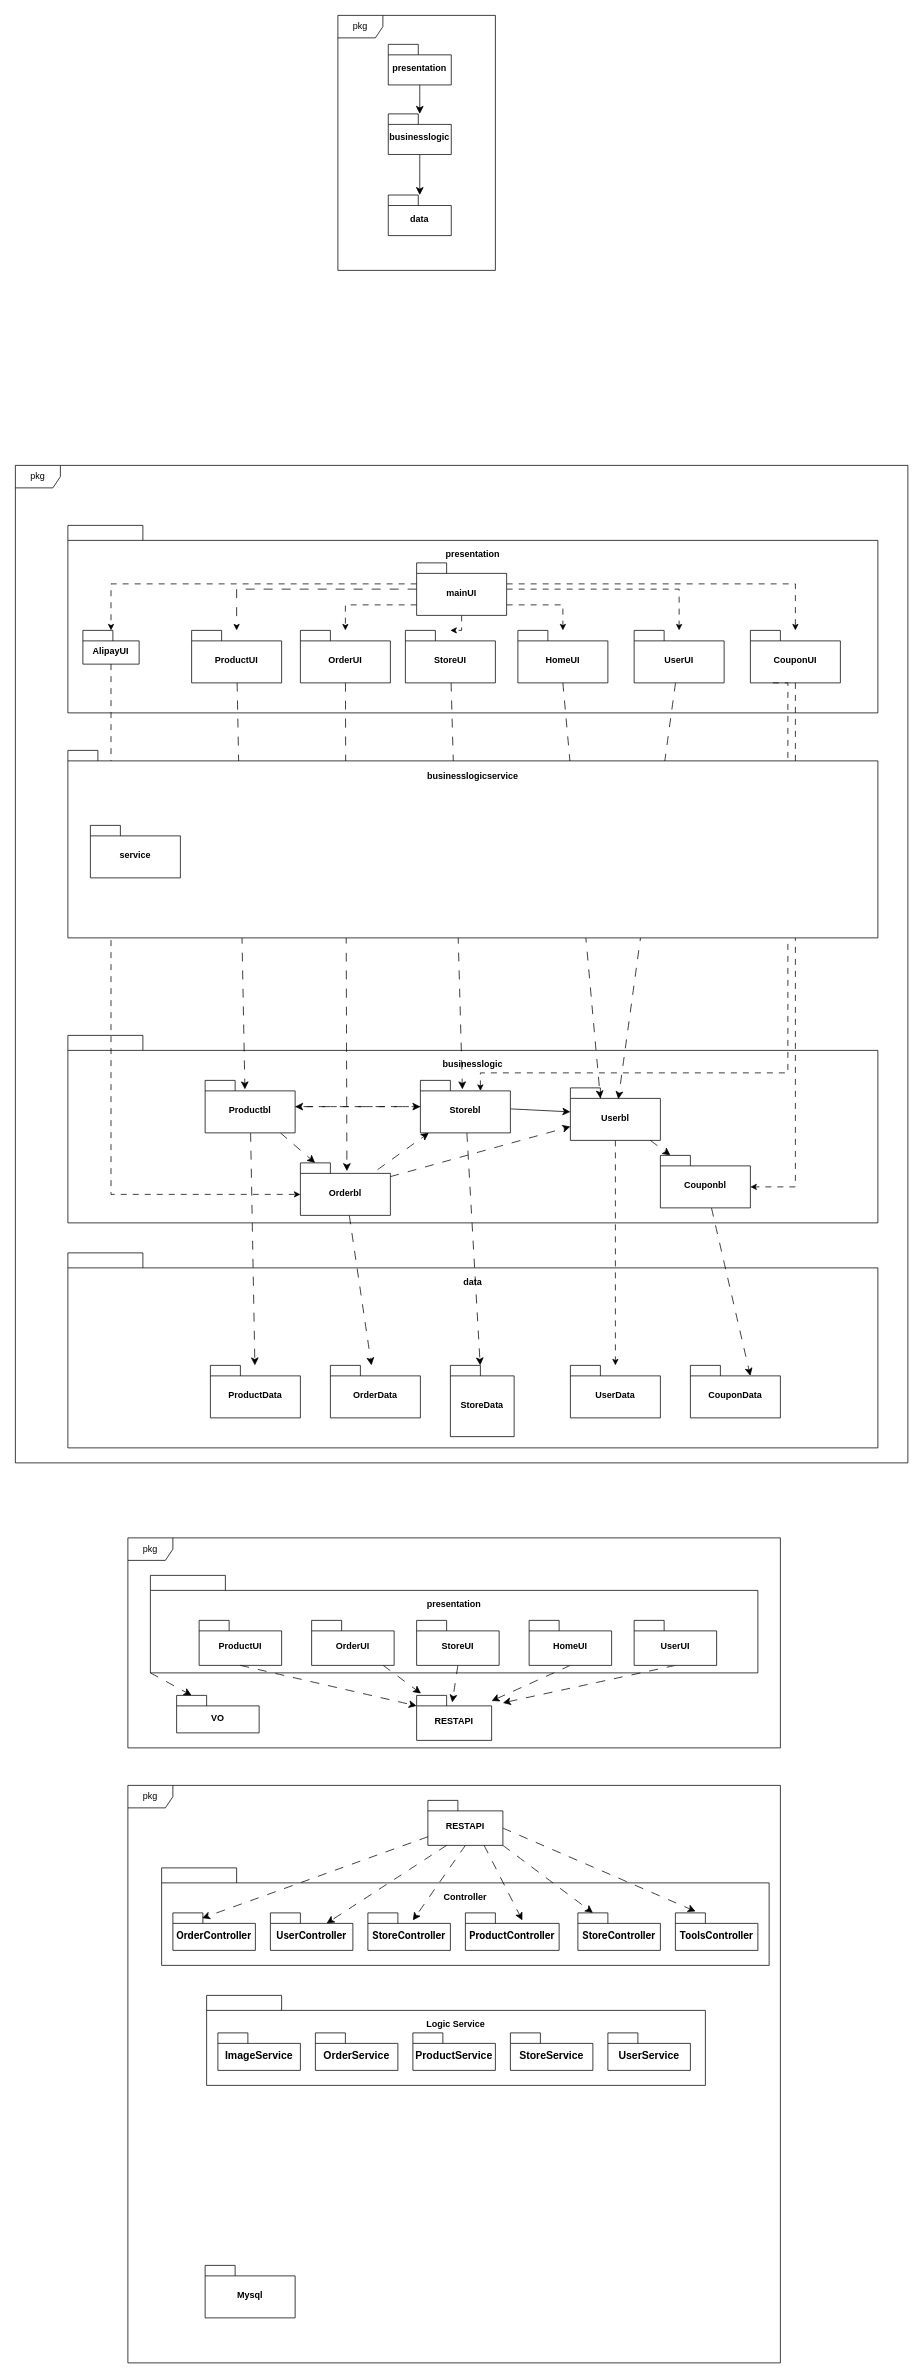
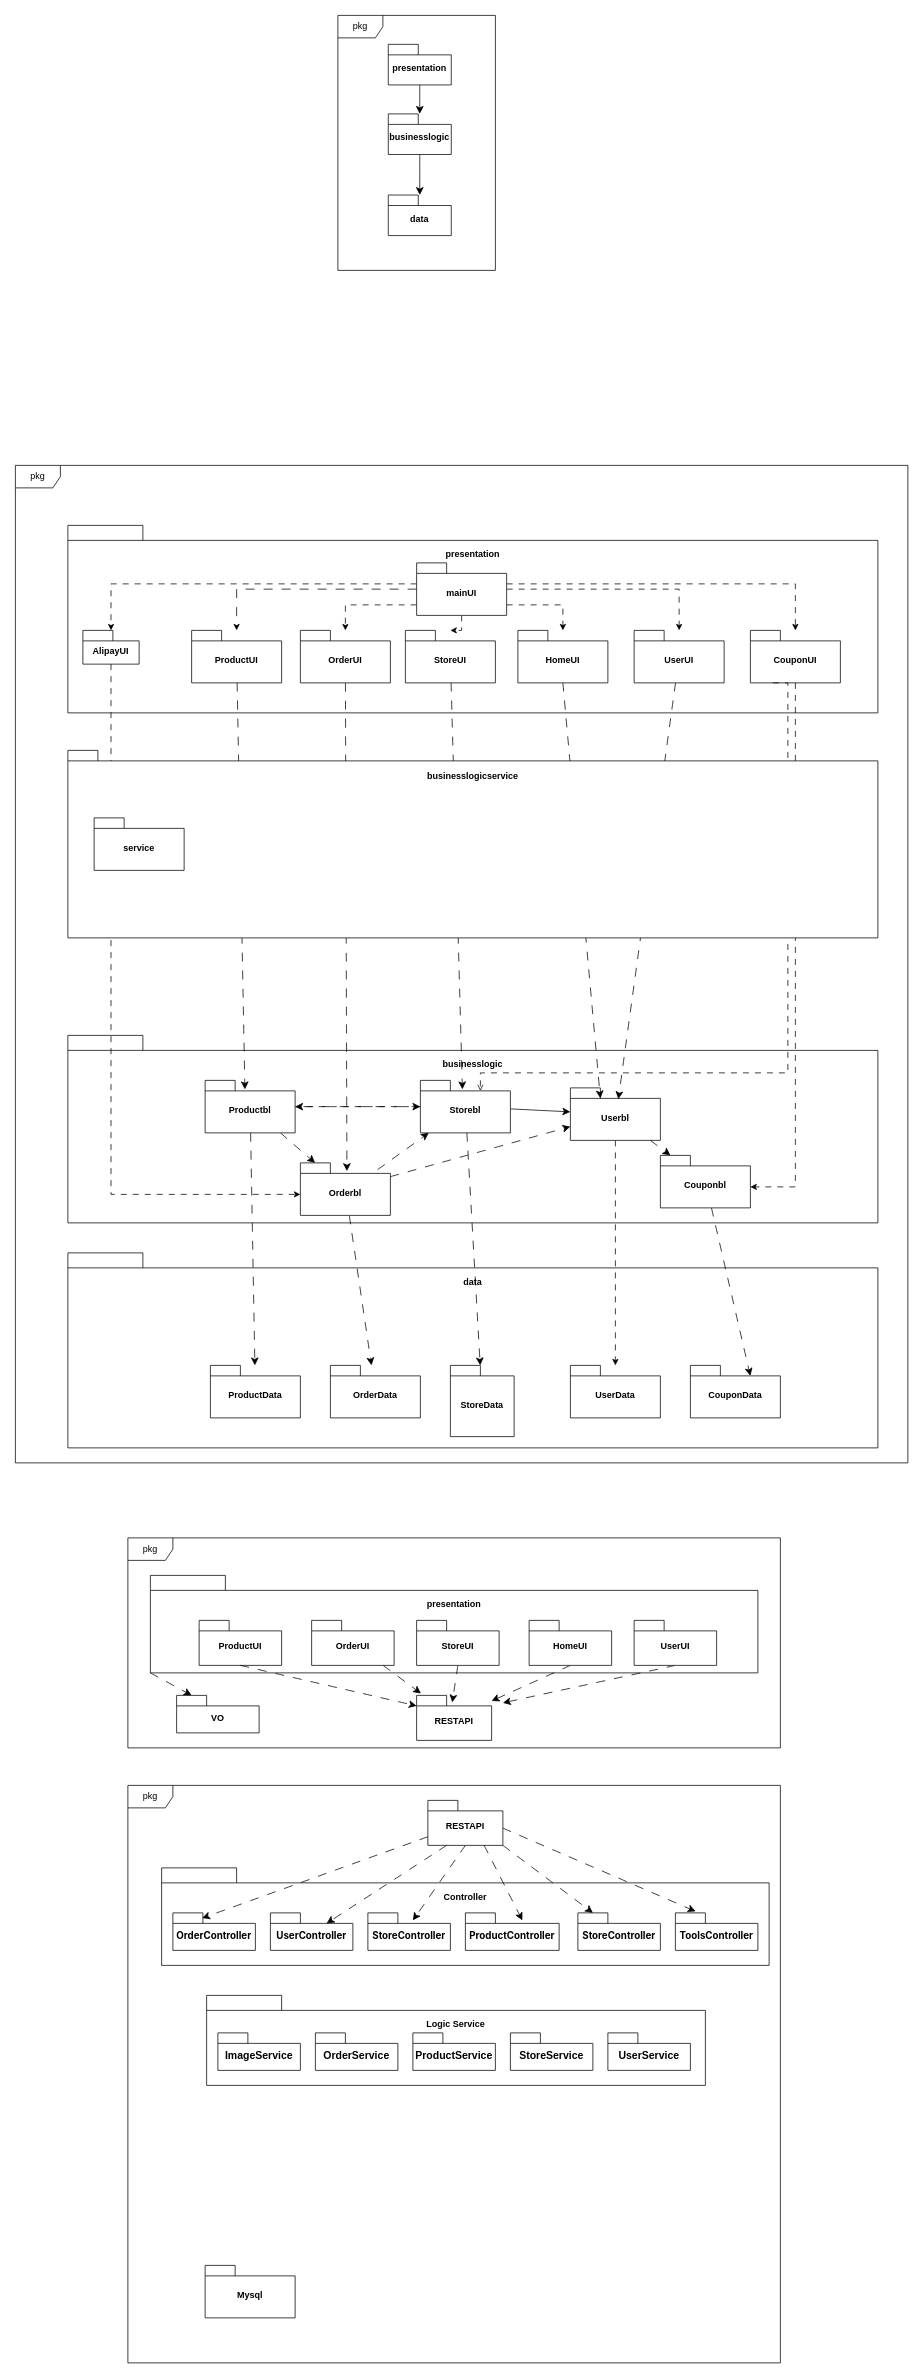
node "service": moved (135, 852) -> (139, 844)
edge "CouponUI" -> "Storebl": arrowhead classic -> open
